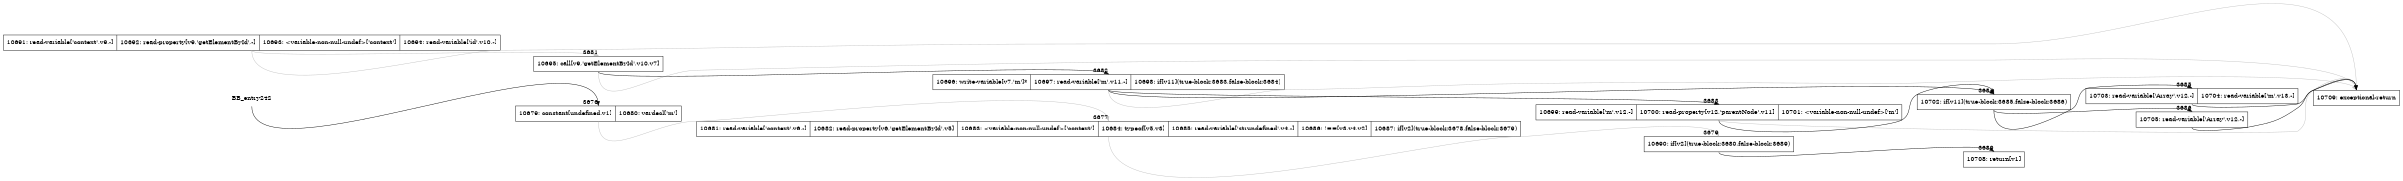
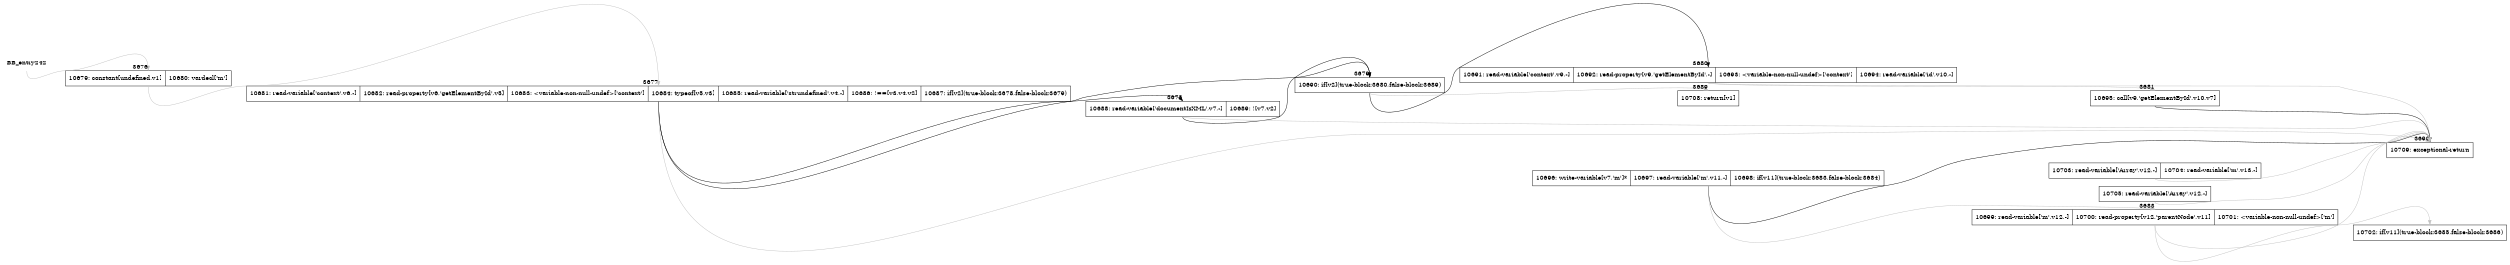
edge "10690: if[v2](true-block:3680,false-block:3689)" -> "10691: read-variable['context',v9,-]": added
edge "10695: call[v9,'getElementById',v10,v7]" -> "10709: exceptional-return": color gray -> black
edge "10695: call[v9,'getElementById',v10,v7]" -> "10696: write-variable[v7,'m']*": removed
edge "10696: write-variable[v7,'m']*" -> "10709: exceptional-return": color gray -> black
edge "10696: write-variable[v7,'m']*" -> "10702: if[v11](true-block:3685,false-block:3686)": removed
edge "10702: if[v11](true-block:3685,false-block:3686)" -> "10703: read-variable['Array',v12,-]": removed
edge "10696: write-variable[v7,'m']*" -> "10699: read-variable['m',v12,-]": color black -> gray
edge "BB_entry242" -> "10679: constant[undefined,v1]": color black -> gray
edge "10703: read-variable['Array',v12,-]" -> "10709: exceptional-return": color black -> gray
node "10688: read-variable['documentIsXML',v7,-]": added
edge "10702: if[v11](true-block:3685,false-block:3686)" -> "10705: read-variable['Array',v12,-]": removed
edge "10705: read-variable['Array',v12,-]" -> "10709: exceptional-return": color black -> gray
edge "10699: read-variable['m',v12,-]" -> "10702: if[v11](true-block:3685,false-block:3686)": color black -> gray
edge "10681: read-variable['context',v6,-]" -> "10709: exceptional-return": added
edge "10681: read-variable['context',v6,-]" -> "10690: if[v2](true-block:3680,false-block:3689)": color gray -> black
edge "10690: if[v2](true-block:3680,false-block:3689)" -> "10708: return[v1]": color black -> gray
